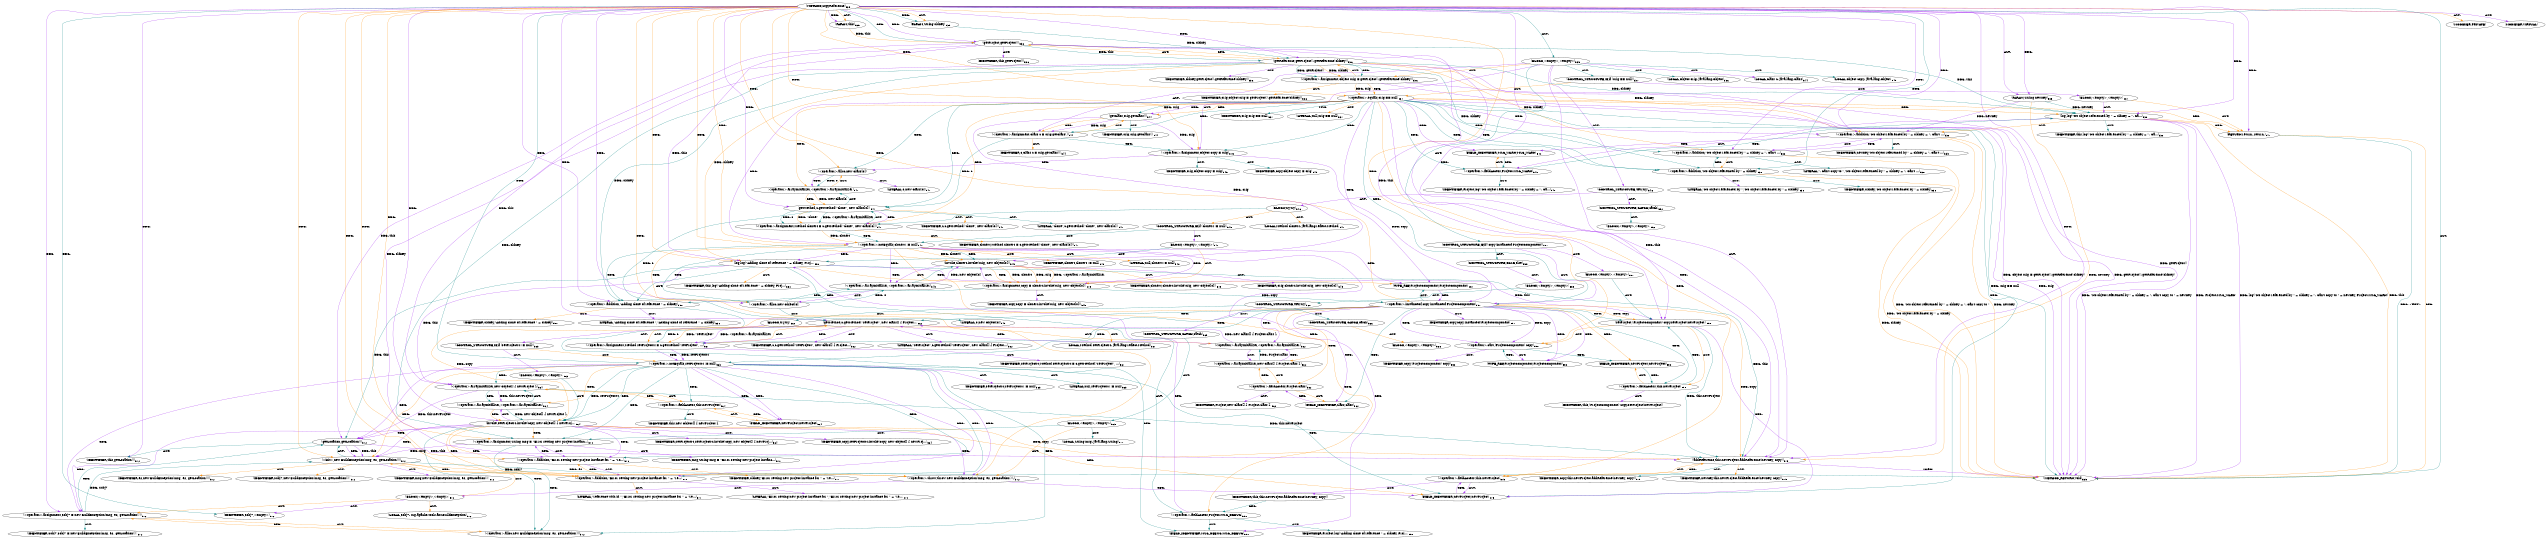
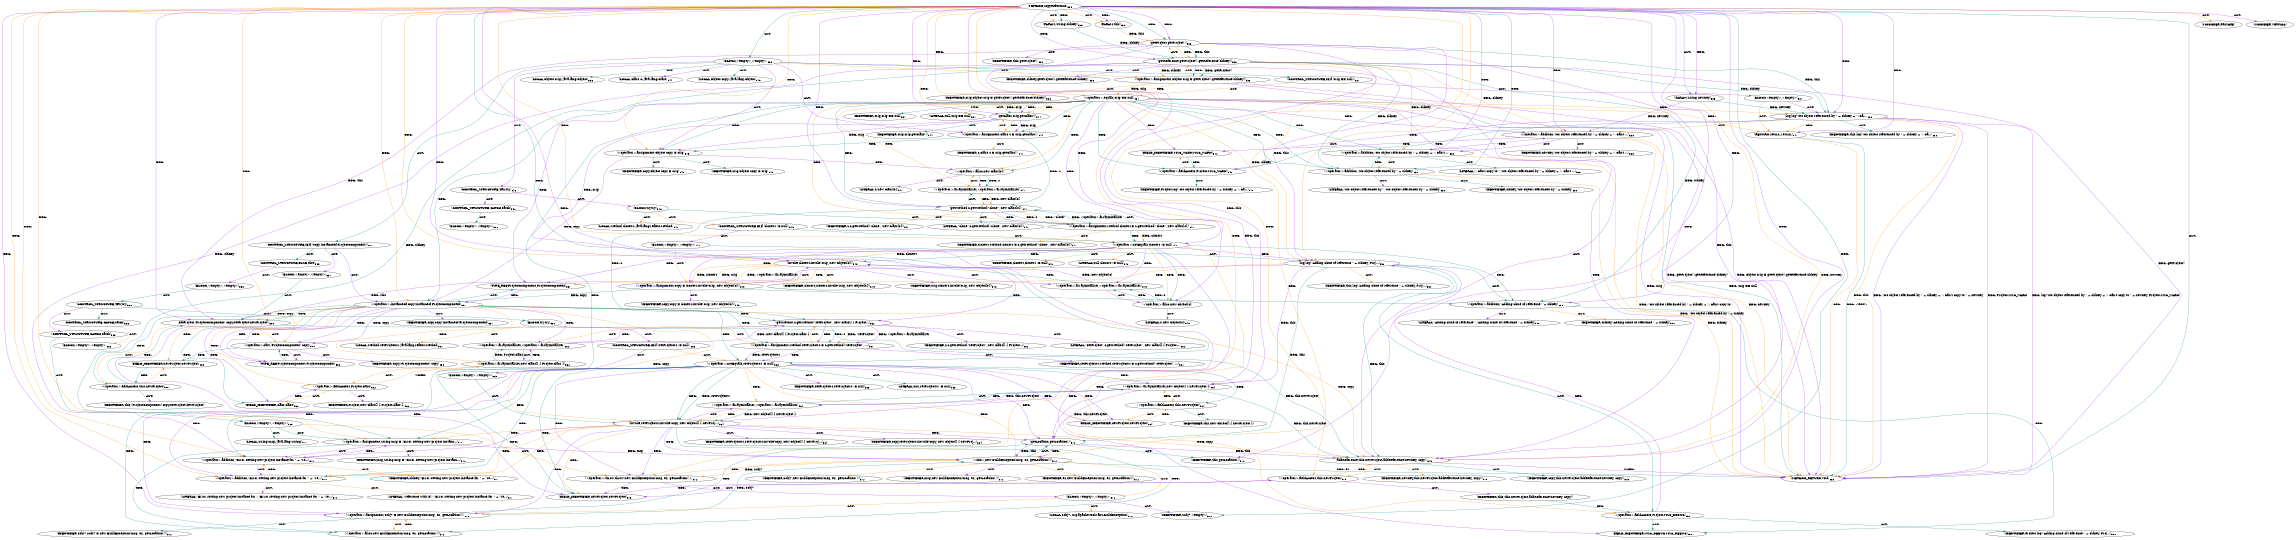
edge "(METHOD,copyReference)" -> "(getClass,orig.getClass())": added, label "DDG:"
edge "(<operator>.fieldAccess,Project.class)" -> "(<operator>.arrayInitializer,new Class[] { Project.class })": label "CFG: " -> "WARN: "
